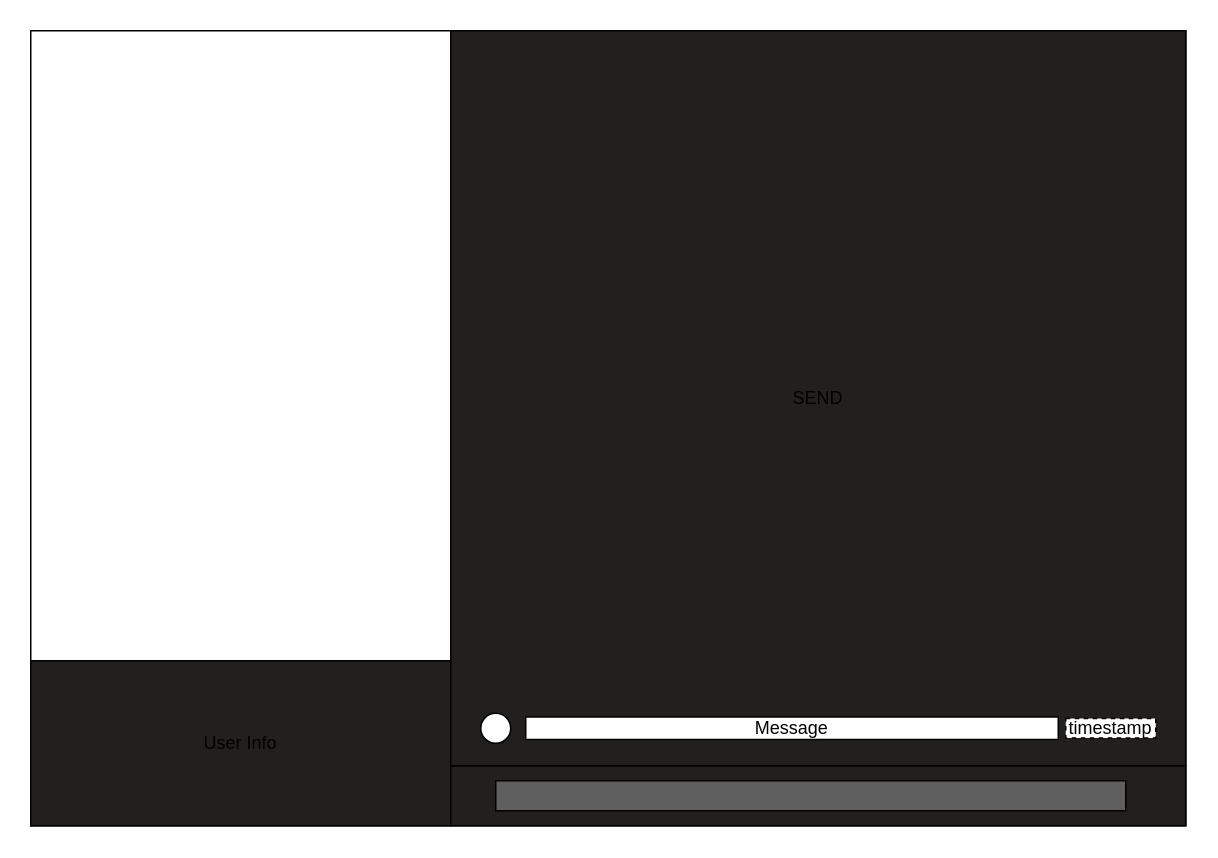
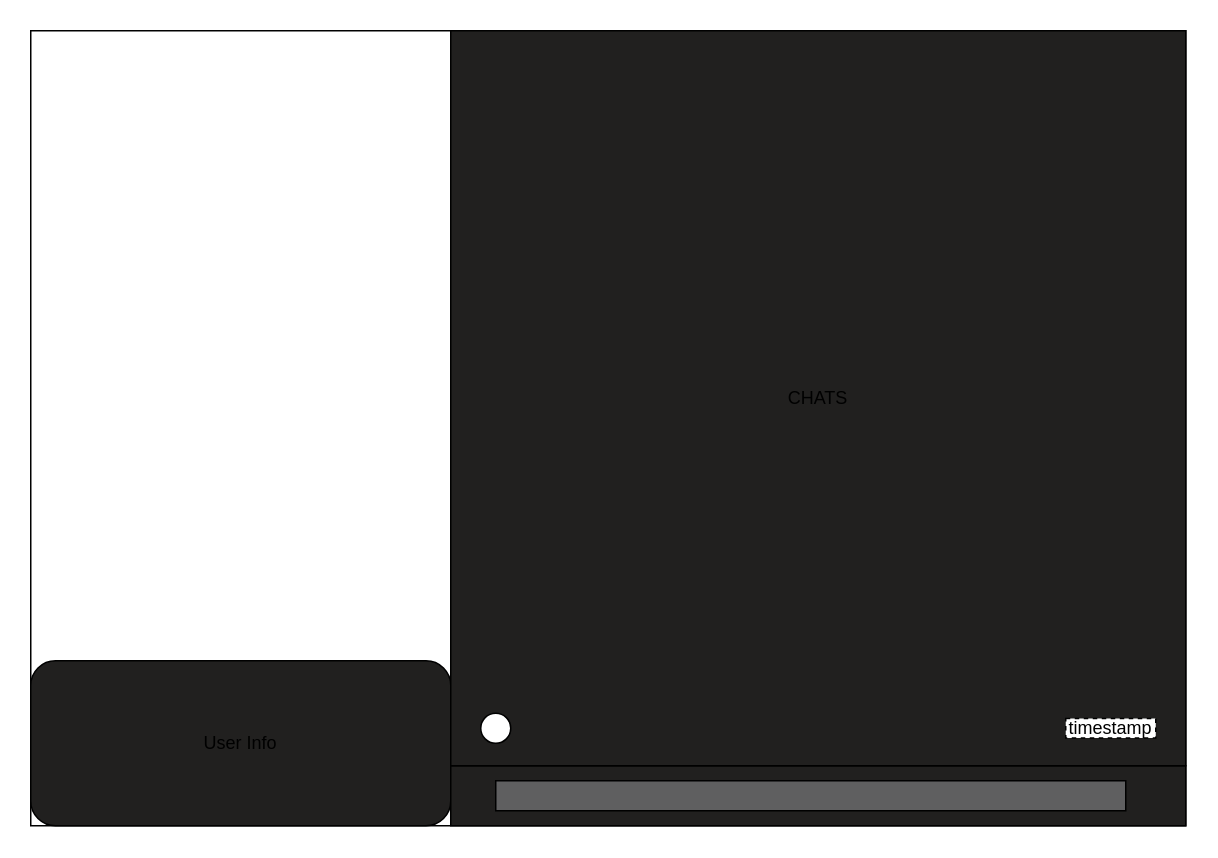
node "SEND": label "SEND" -> "CHATS"
node "Message": removed
node "User Info": shape rectangle -> rounded rectangle
